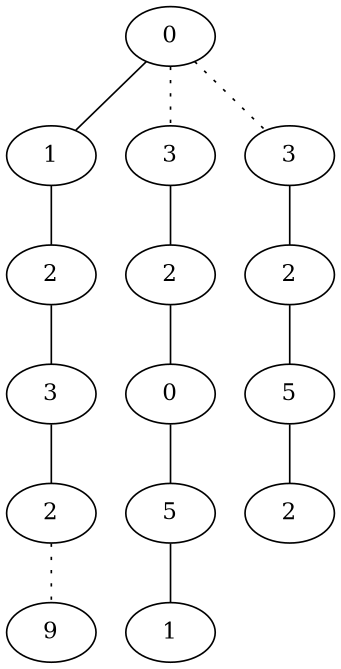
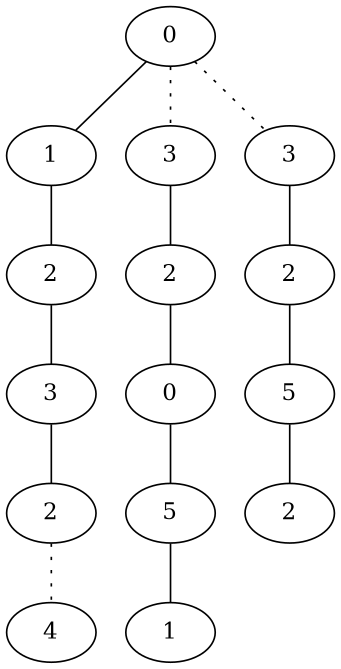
node "9": label "9" -> "4"
